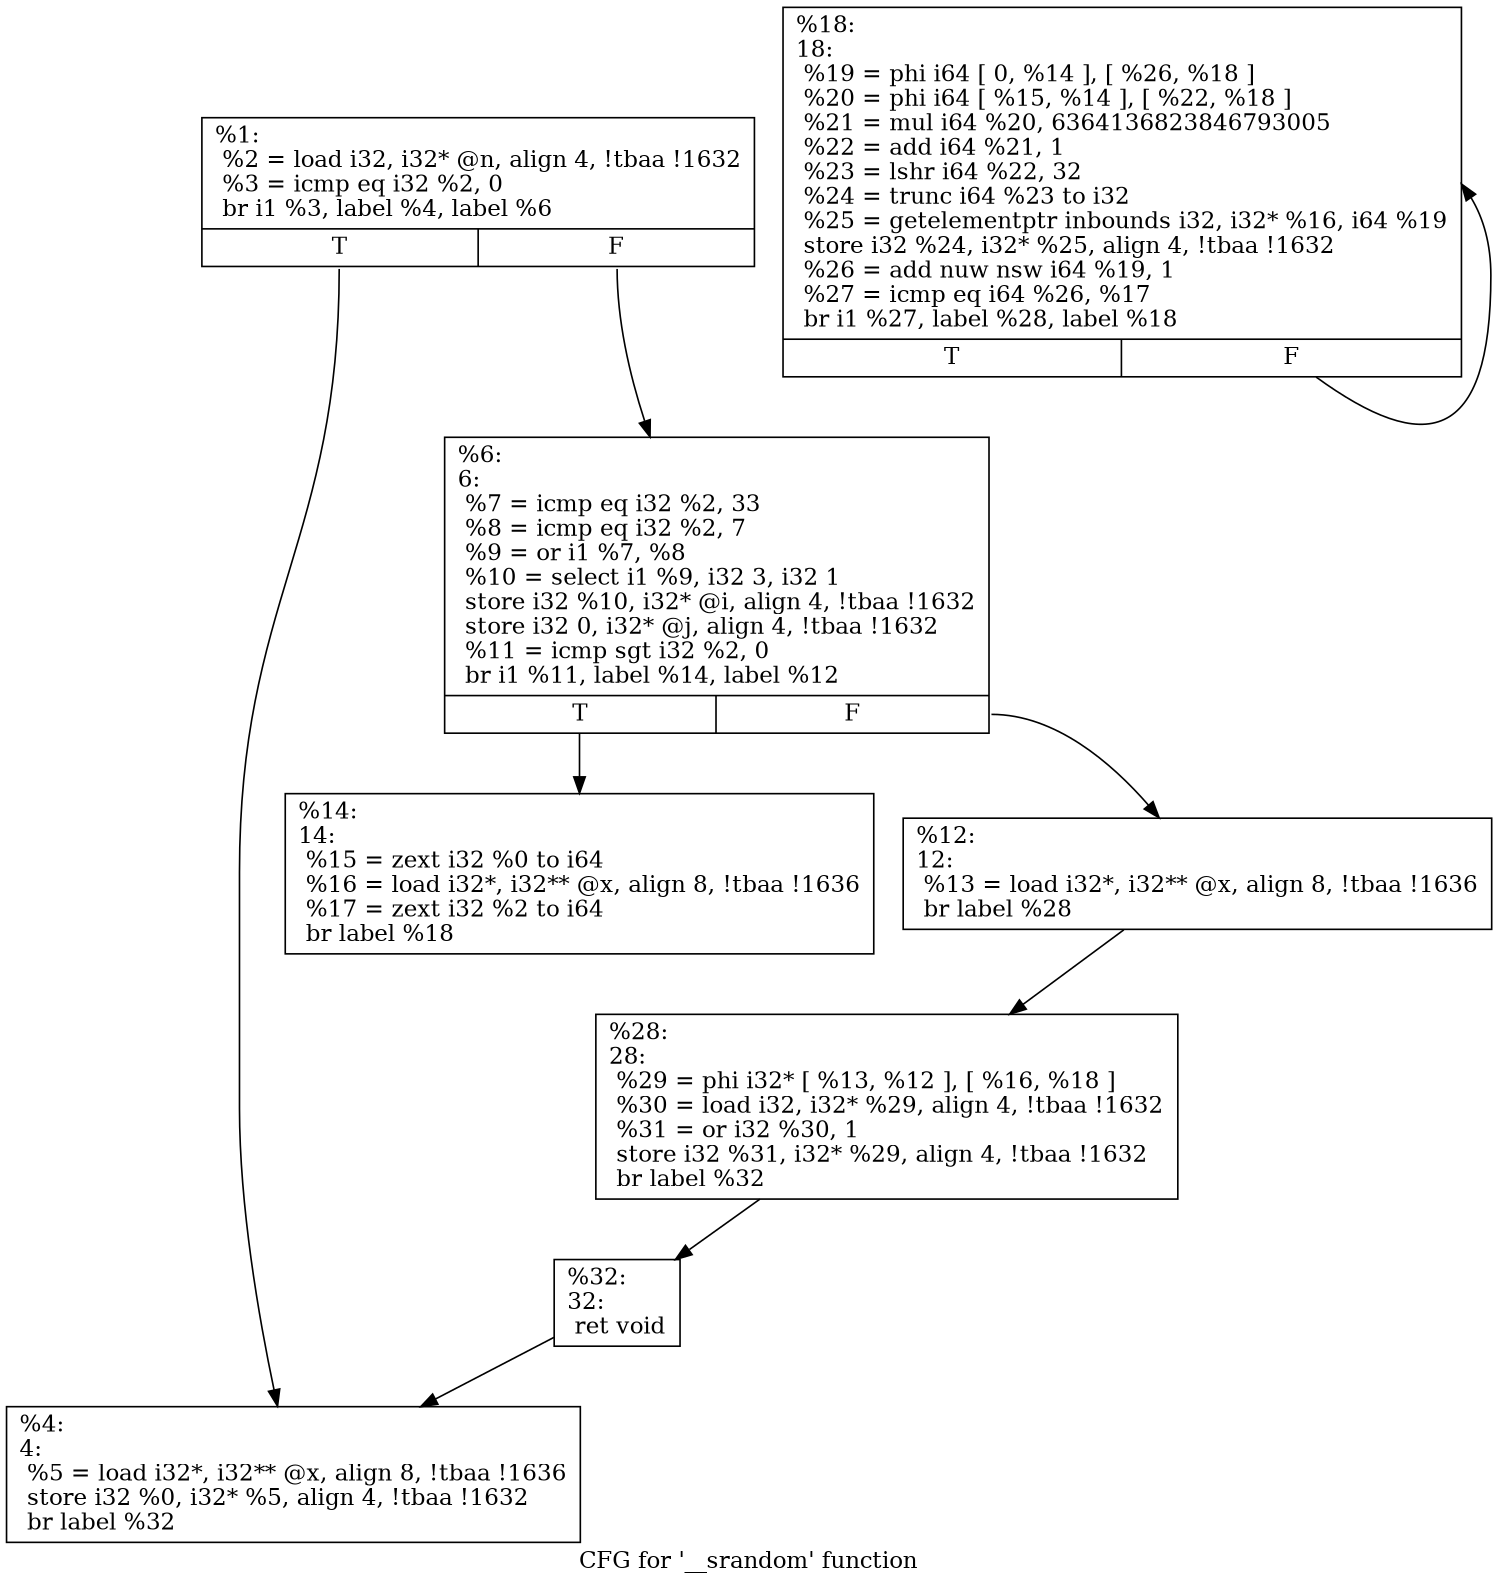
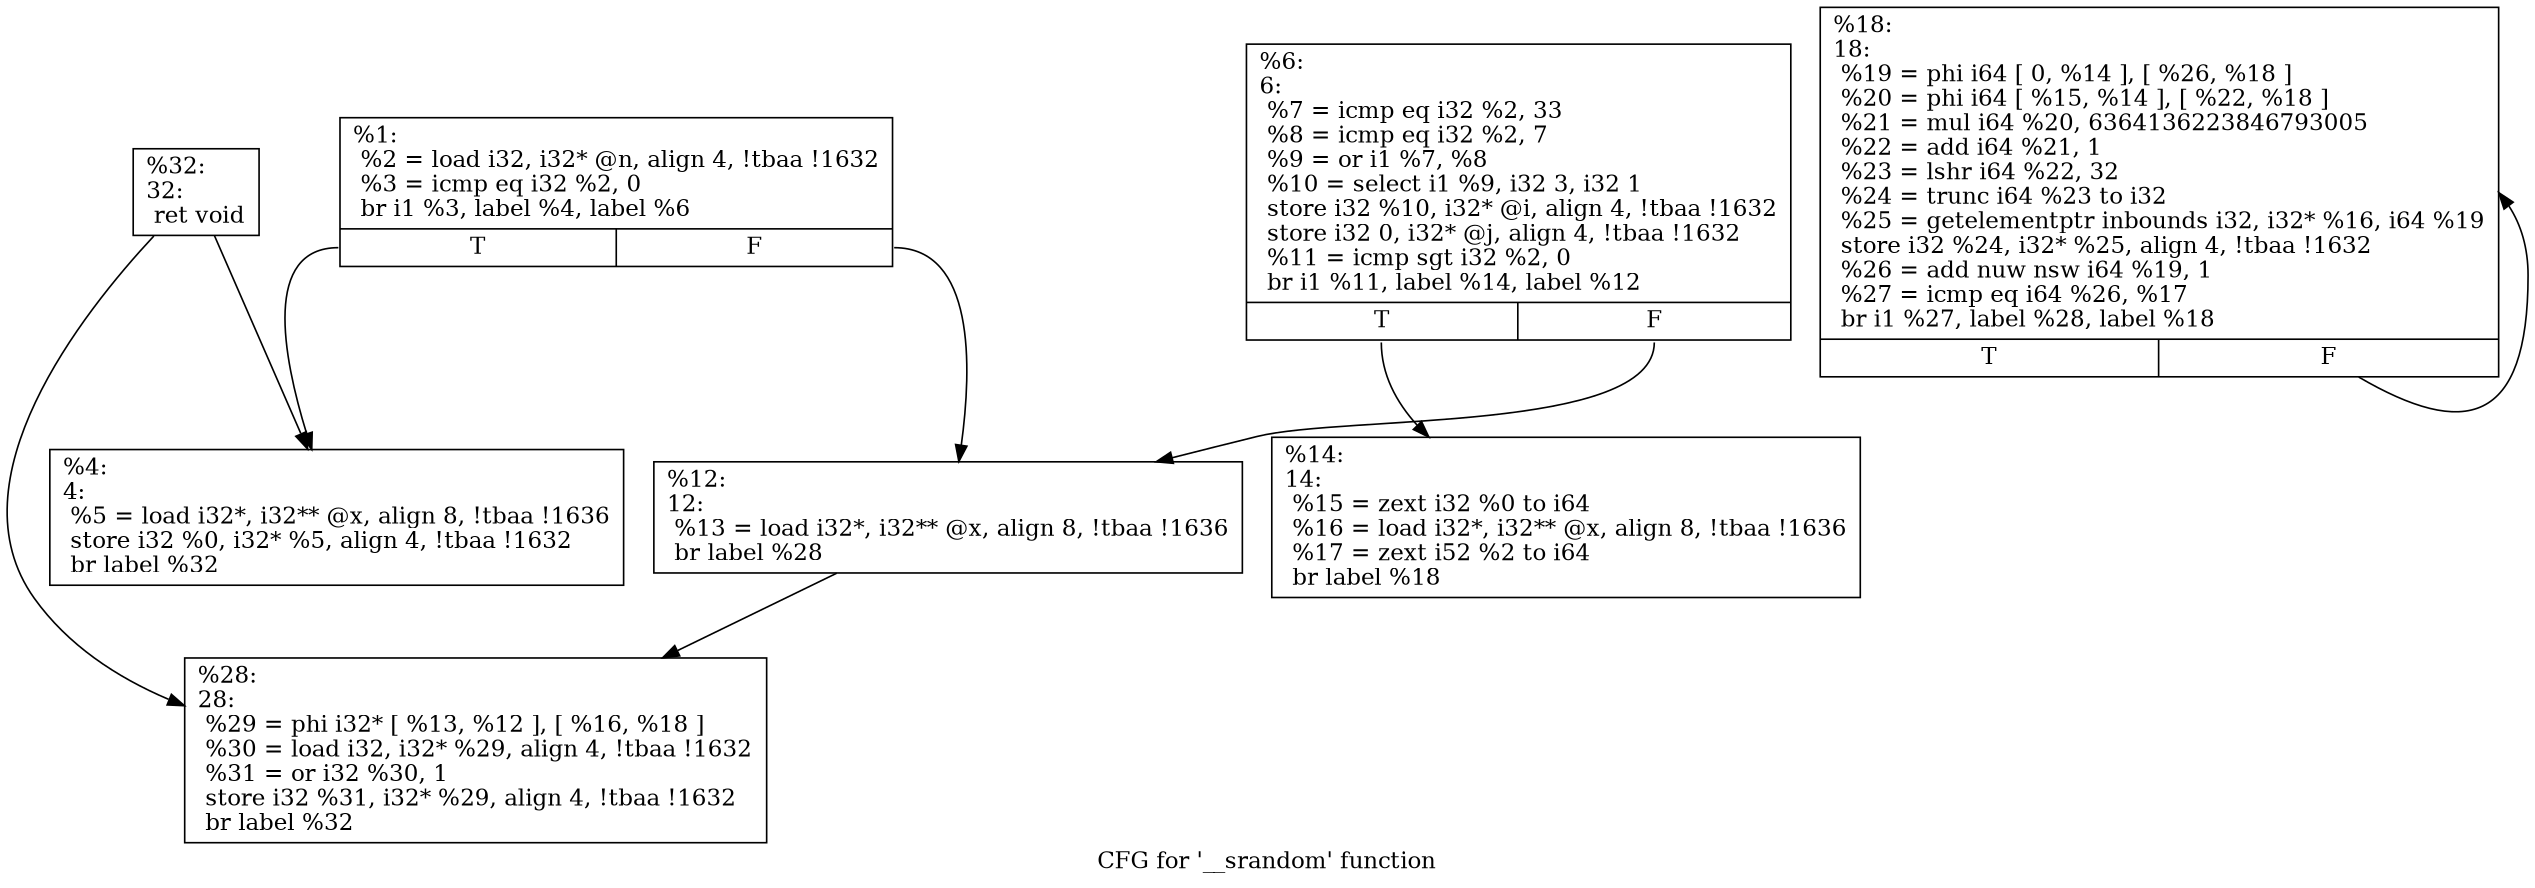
node "%18:": text "%21 = mul i64 %20, 6364136823846793005" -> "%21 = mul i64 %20, 6364136223846793005"
edge "%1:" -> "%6:": now "%1:" -> "%12:"
node "%14:": text "%17 = zext i32 %2 to i64" -> "%17 = zext i52 %2 to i64"
edge "%28:" -> "%32:": reversed
